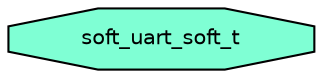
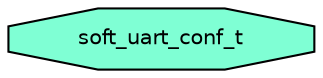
node "soft_uart_soft_t": label "soft_uart_soft_t" -> "soft_uart_conf_t"
